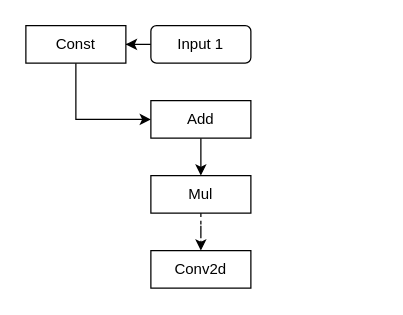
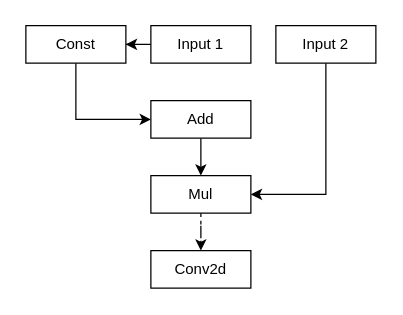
node "Input 1": shape rounded rectangle -> rectangle
node "Input 2": added
edge "Input 2" -> "Mul": added
